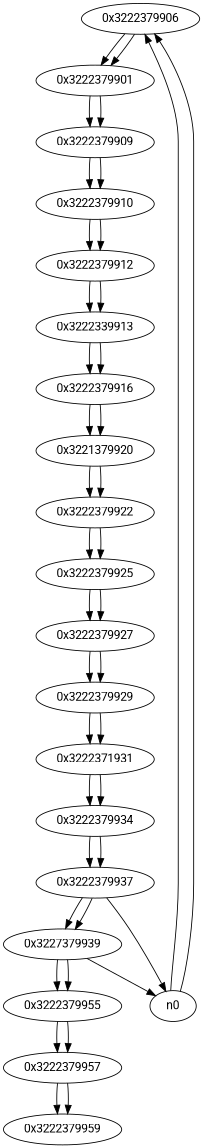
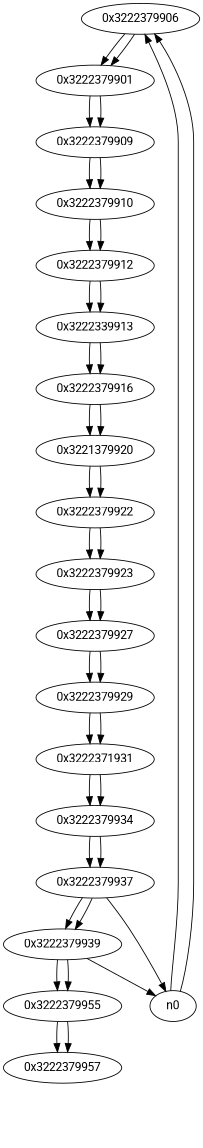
node "0x3222379925": label "0x3222379925" -> "0x3222379923"
node "0x3227379939": label "0x3227379939" -> "0x3222379939"
node "0x3222379959": removed
